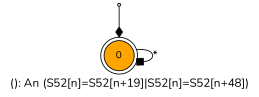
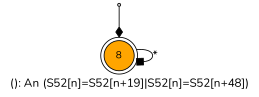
node "0": label "0" -> "8"
